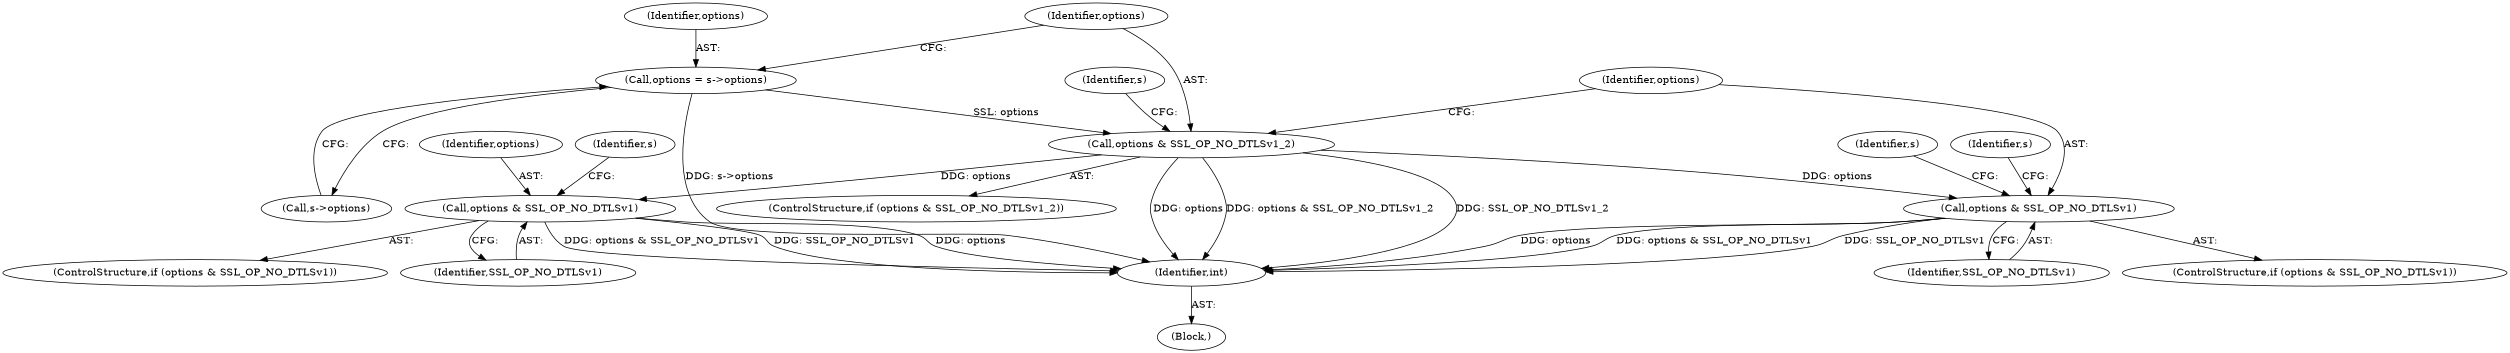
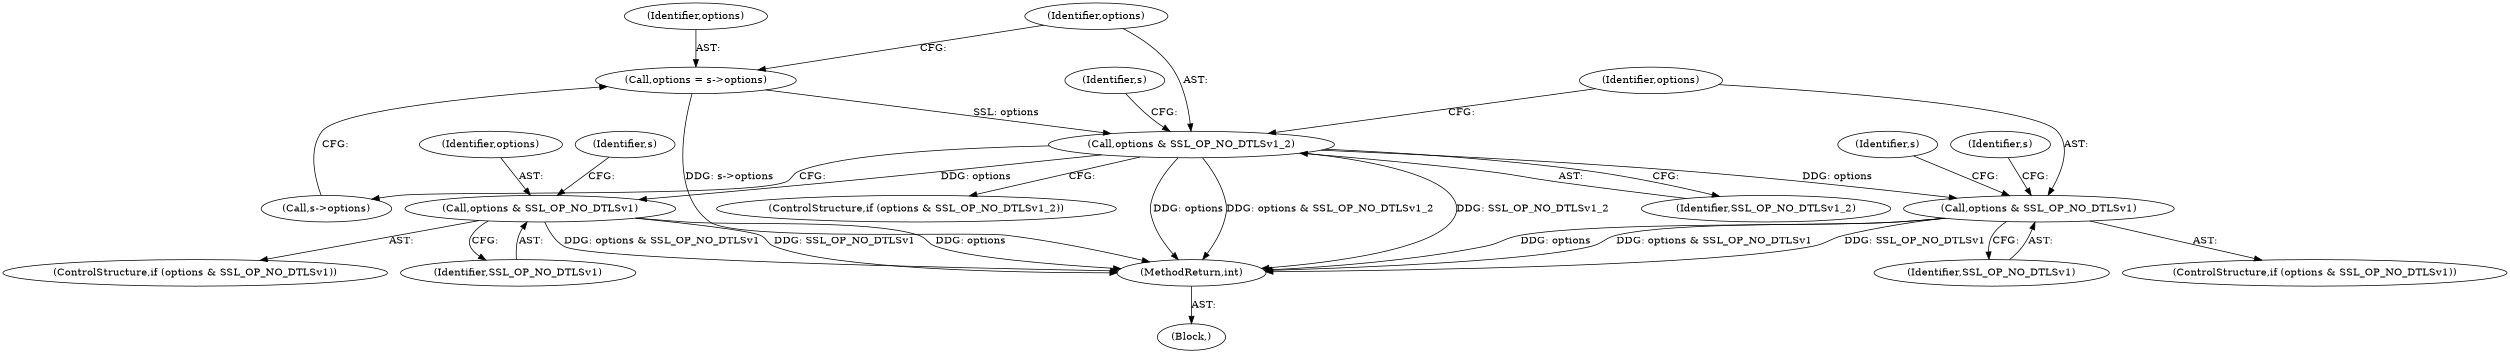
edge "(Call,options = s->options)" -> "(Call,s->options)": now "(Call,options & SSL_OP_NO_DTLSv1_2)" -> "(Call,s->options)"
edge "(Call,options & SSL_OP_NO_DTLSv1_2)" -> "(ControlStructure,if (options & SSL_OP_NO_DTLSv1_2))": label "AST: " -> "CFG: "
node "(Identifier,SSL_OP_NO_DTLSv1_2)": added
node "(Identifier,int)": label "(Identifier,int)" -> "(MethodReturn,int)"
